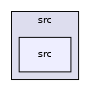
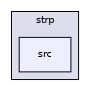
cluster "src": label "src" -> "strp"
